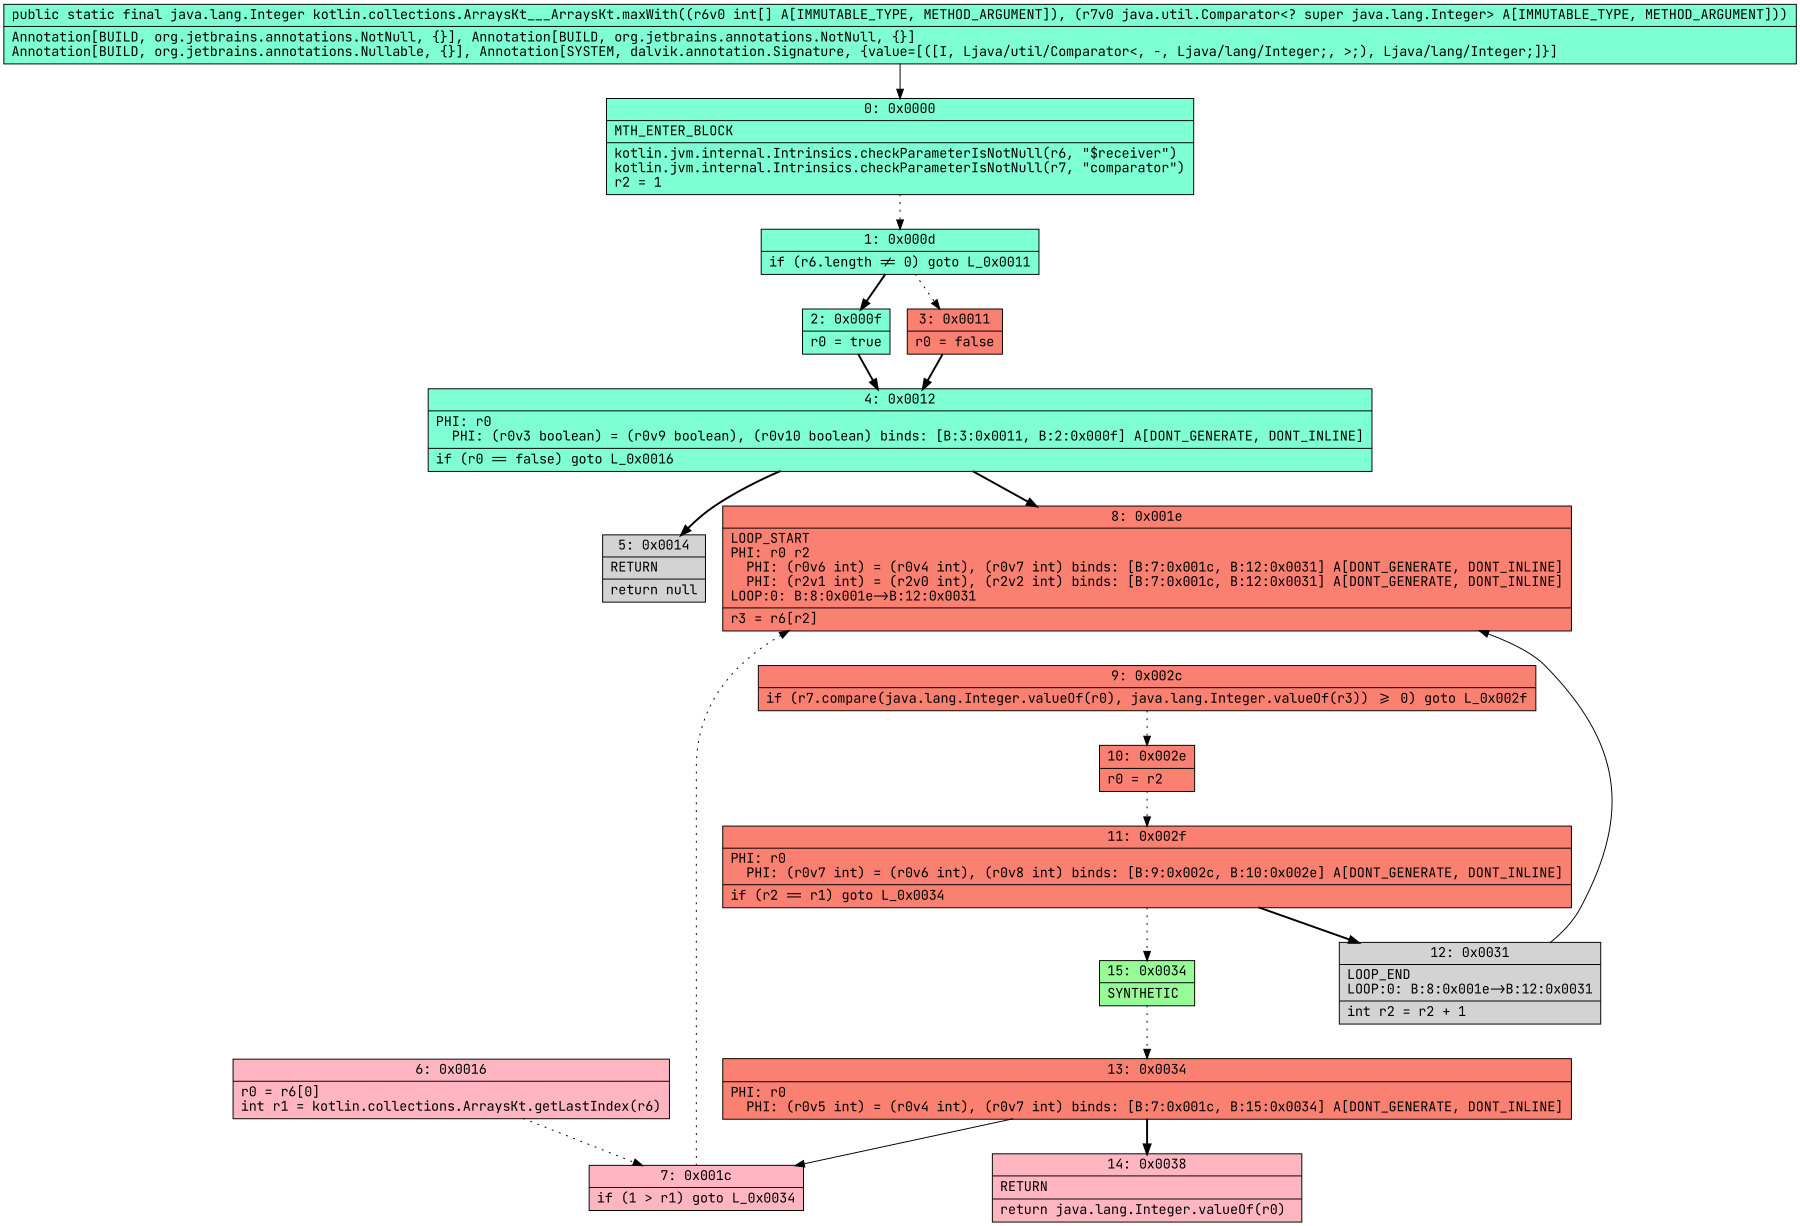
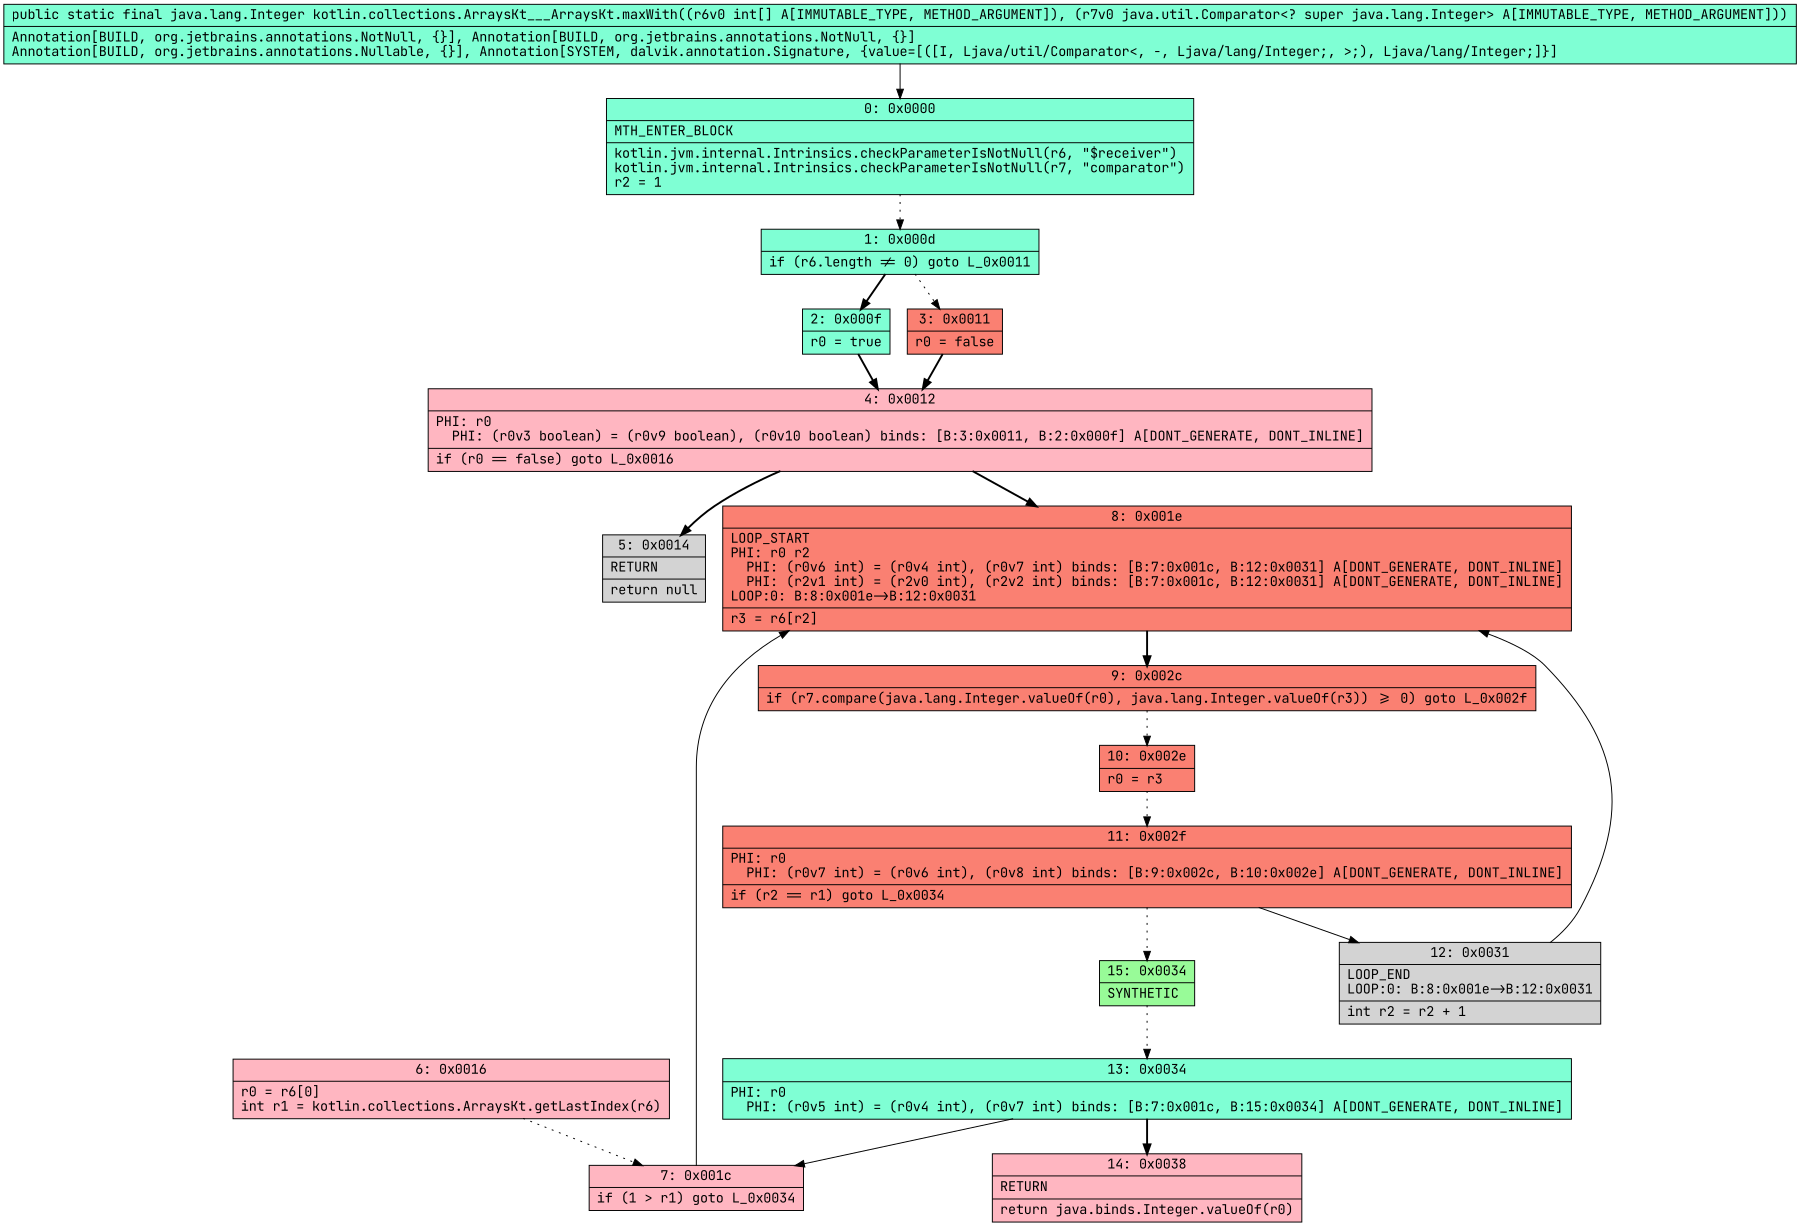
node "4: 0x0012": fillcolor aquamarine -> lightpink
edge "8: 0x001e" -> "9: 0x002c": added
node "10: 0x002e": text "r0 = r2" -> "r0 = r3"
edge "7: 0x001c" -> "8: 0x001e": style dotted -> solid
edge "11: 0x002f" -> "12: 0x0031": style bold -> solid
node "13: 0x0034": fillcolor salmon -> aquamarine
node "14: 0x0038": text "return java.lang.Integer.valueOf(r0)" -> "return java.binds.Integer.valueOf(r0)"
